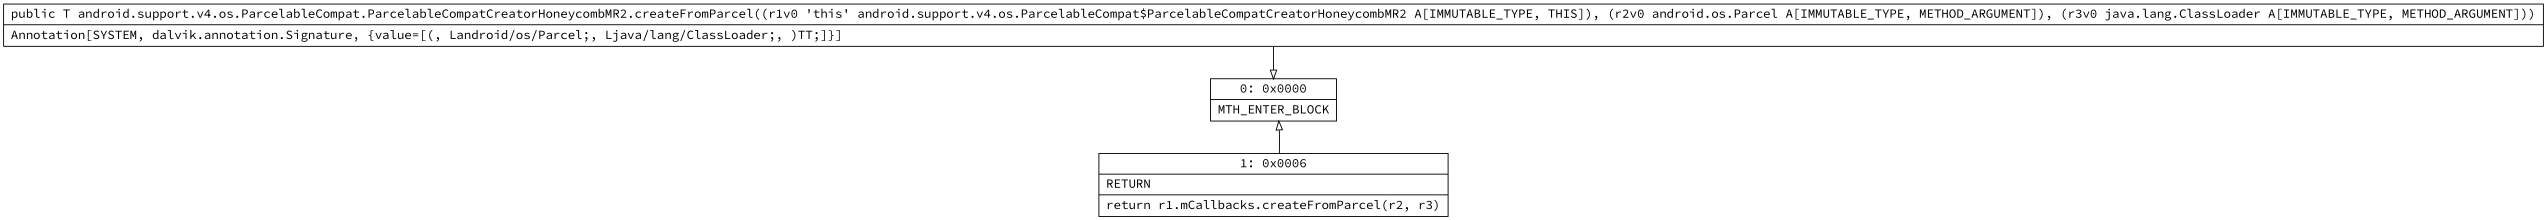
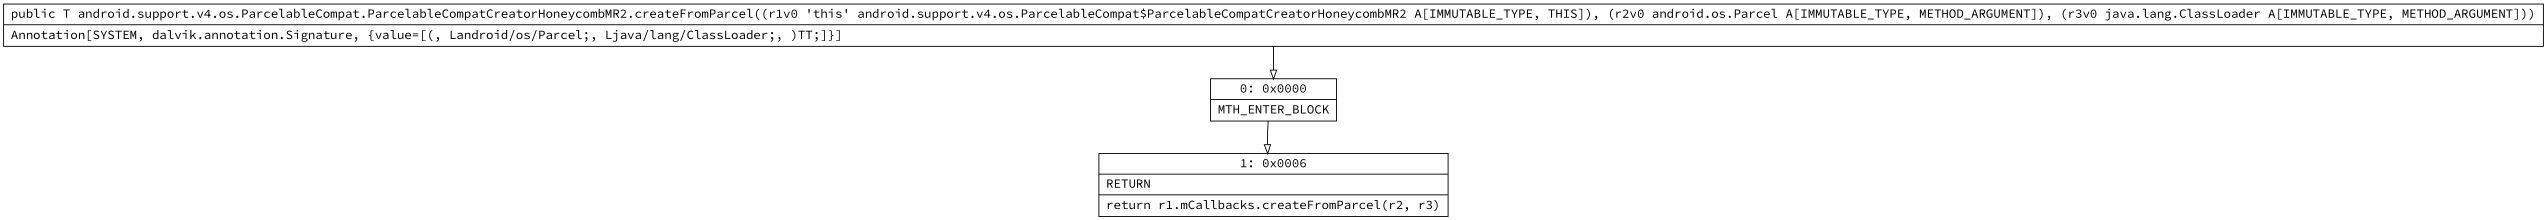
edge "1: 0x0006" -> "0: 0x0000": reversed
